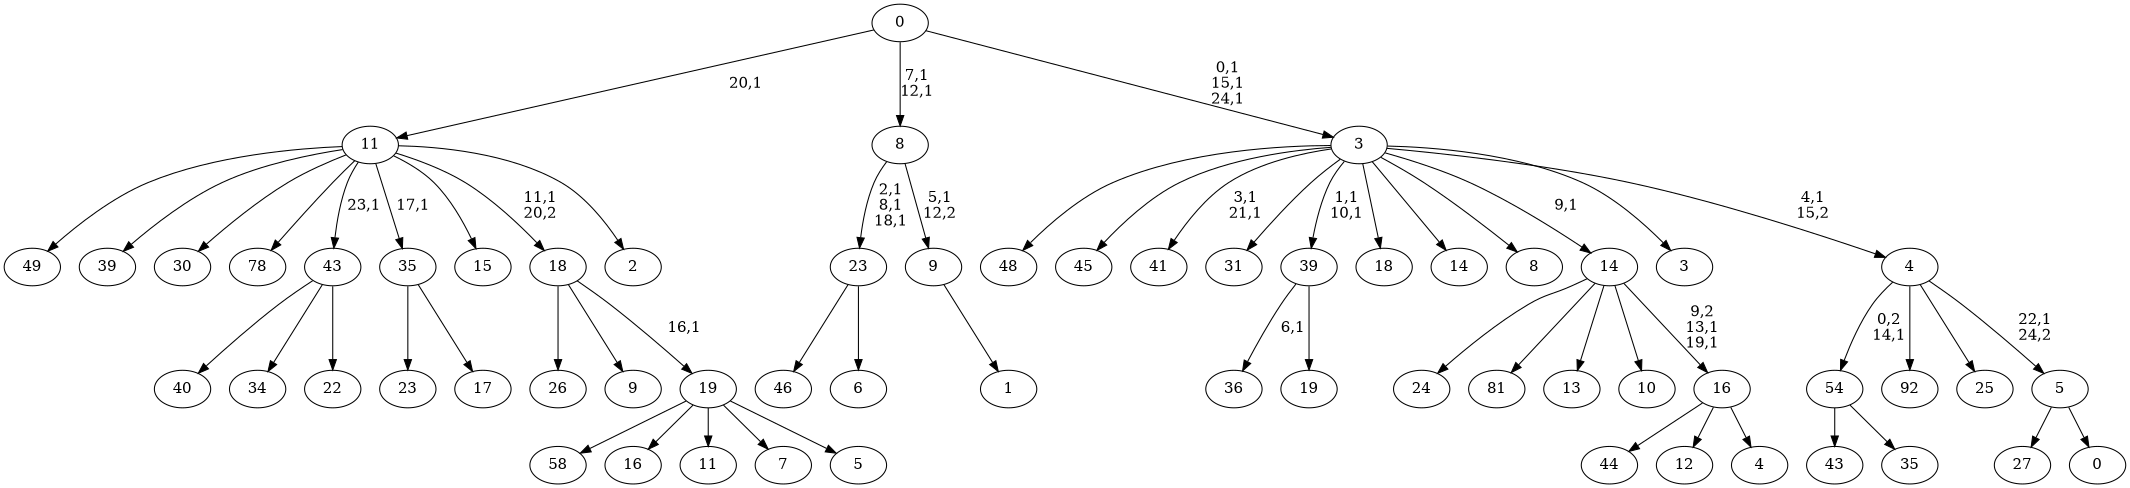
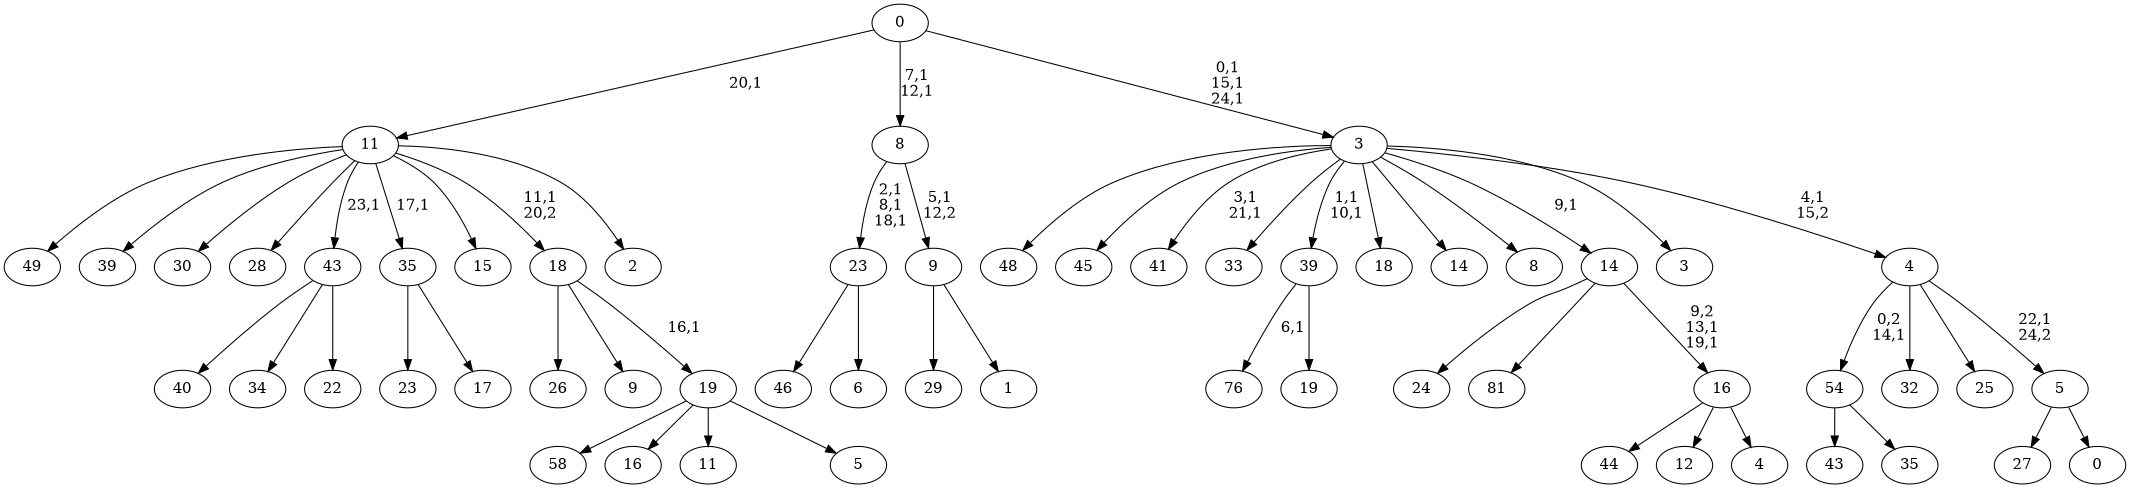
node "78": label "78" -> "28"
node "31": label "31" -> "33"
node "29": added
node "36": label "36" -> "76"
node "13": removed
node "10": removed
node "92": label "92" -> "32"
node "7": removed
